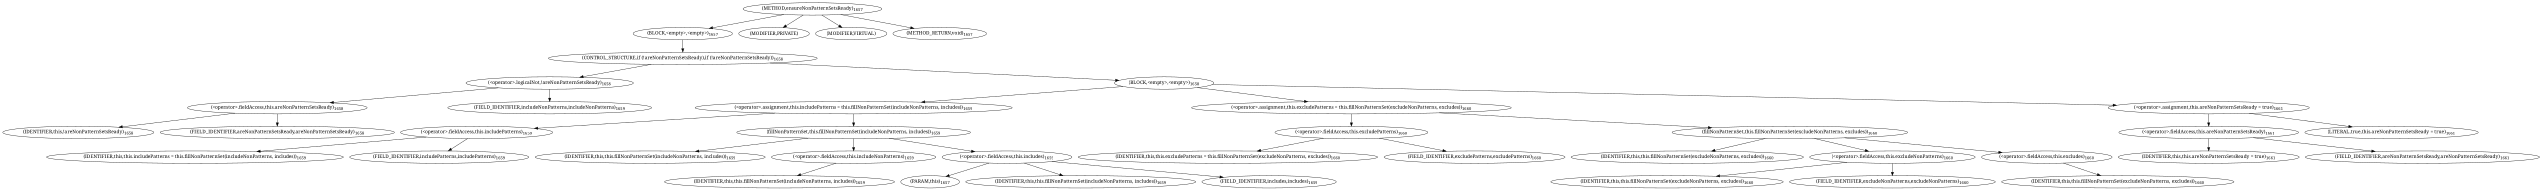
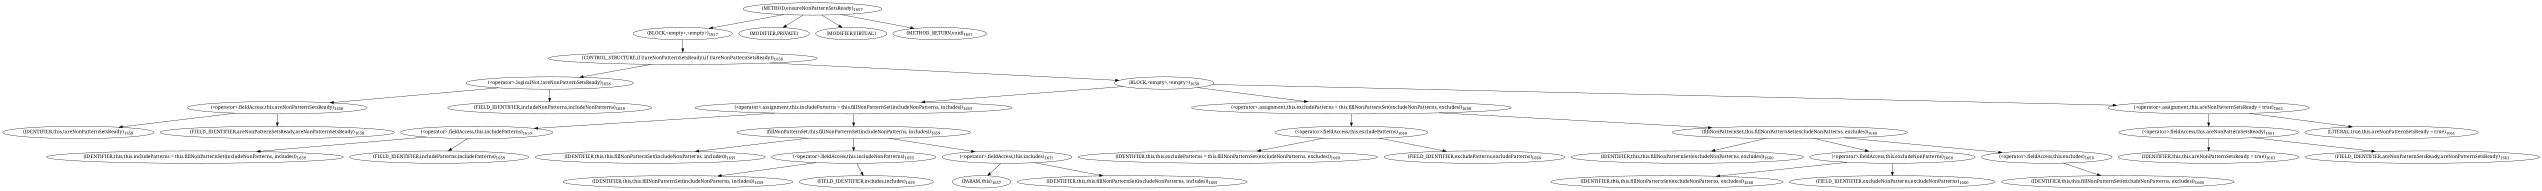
edge "(<operator>.fieldAccess,this.includes)" -> "(FIELD_IDENTIFIER,includes,includes)": now "(<operator>.fieldAccess,this.includeNonPatterns)" -> "(FIELD_IDENTIFIER,includes,includes)"
